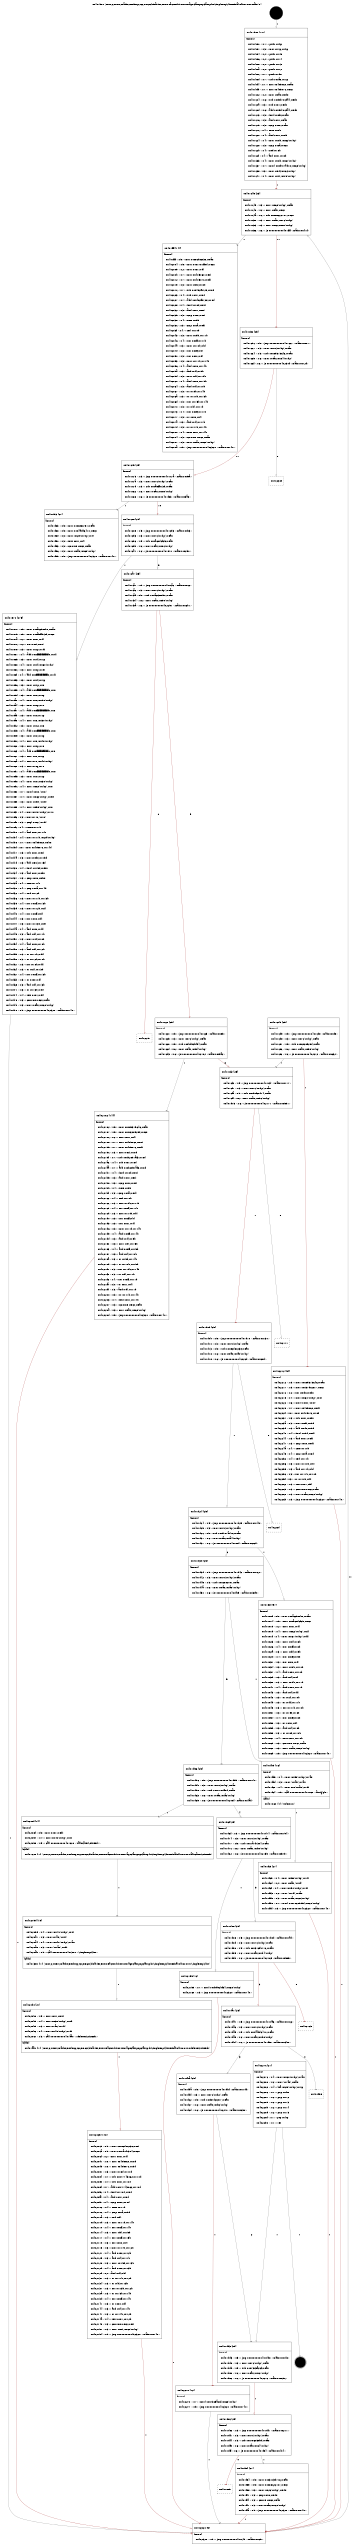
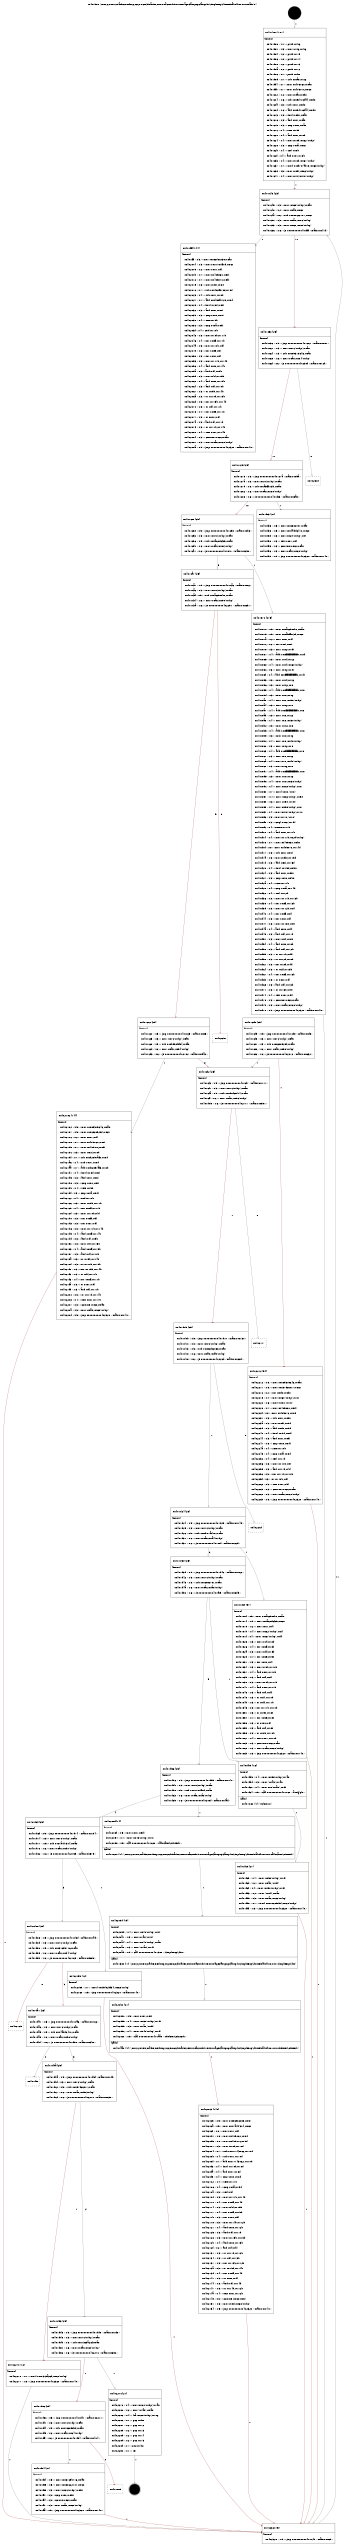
edge "0x40227c [21]" -> "0x401dd3 [25]": reversed
